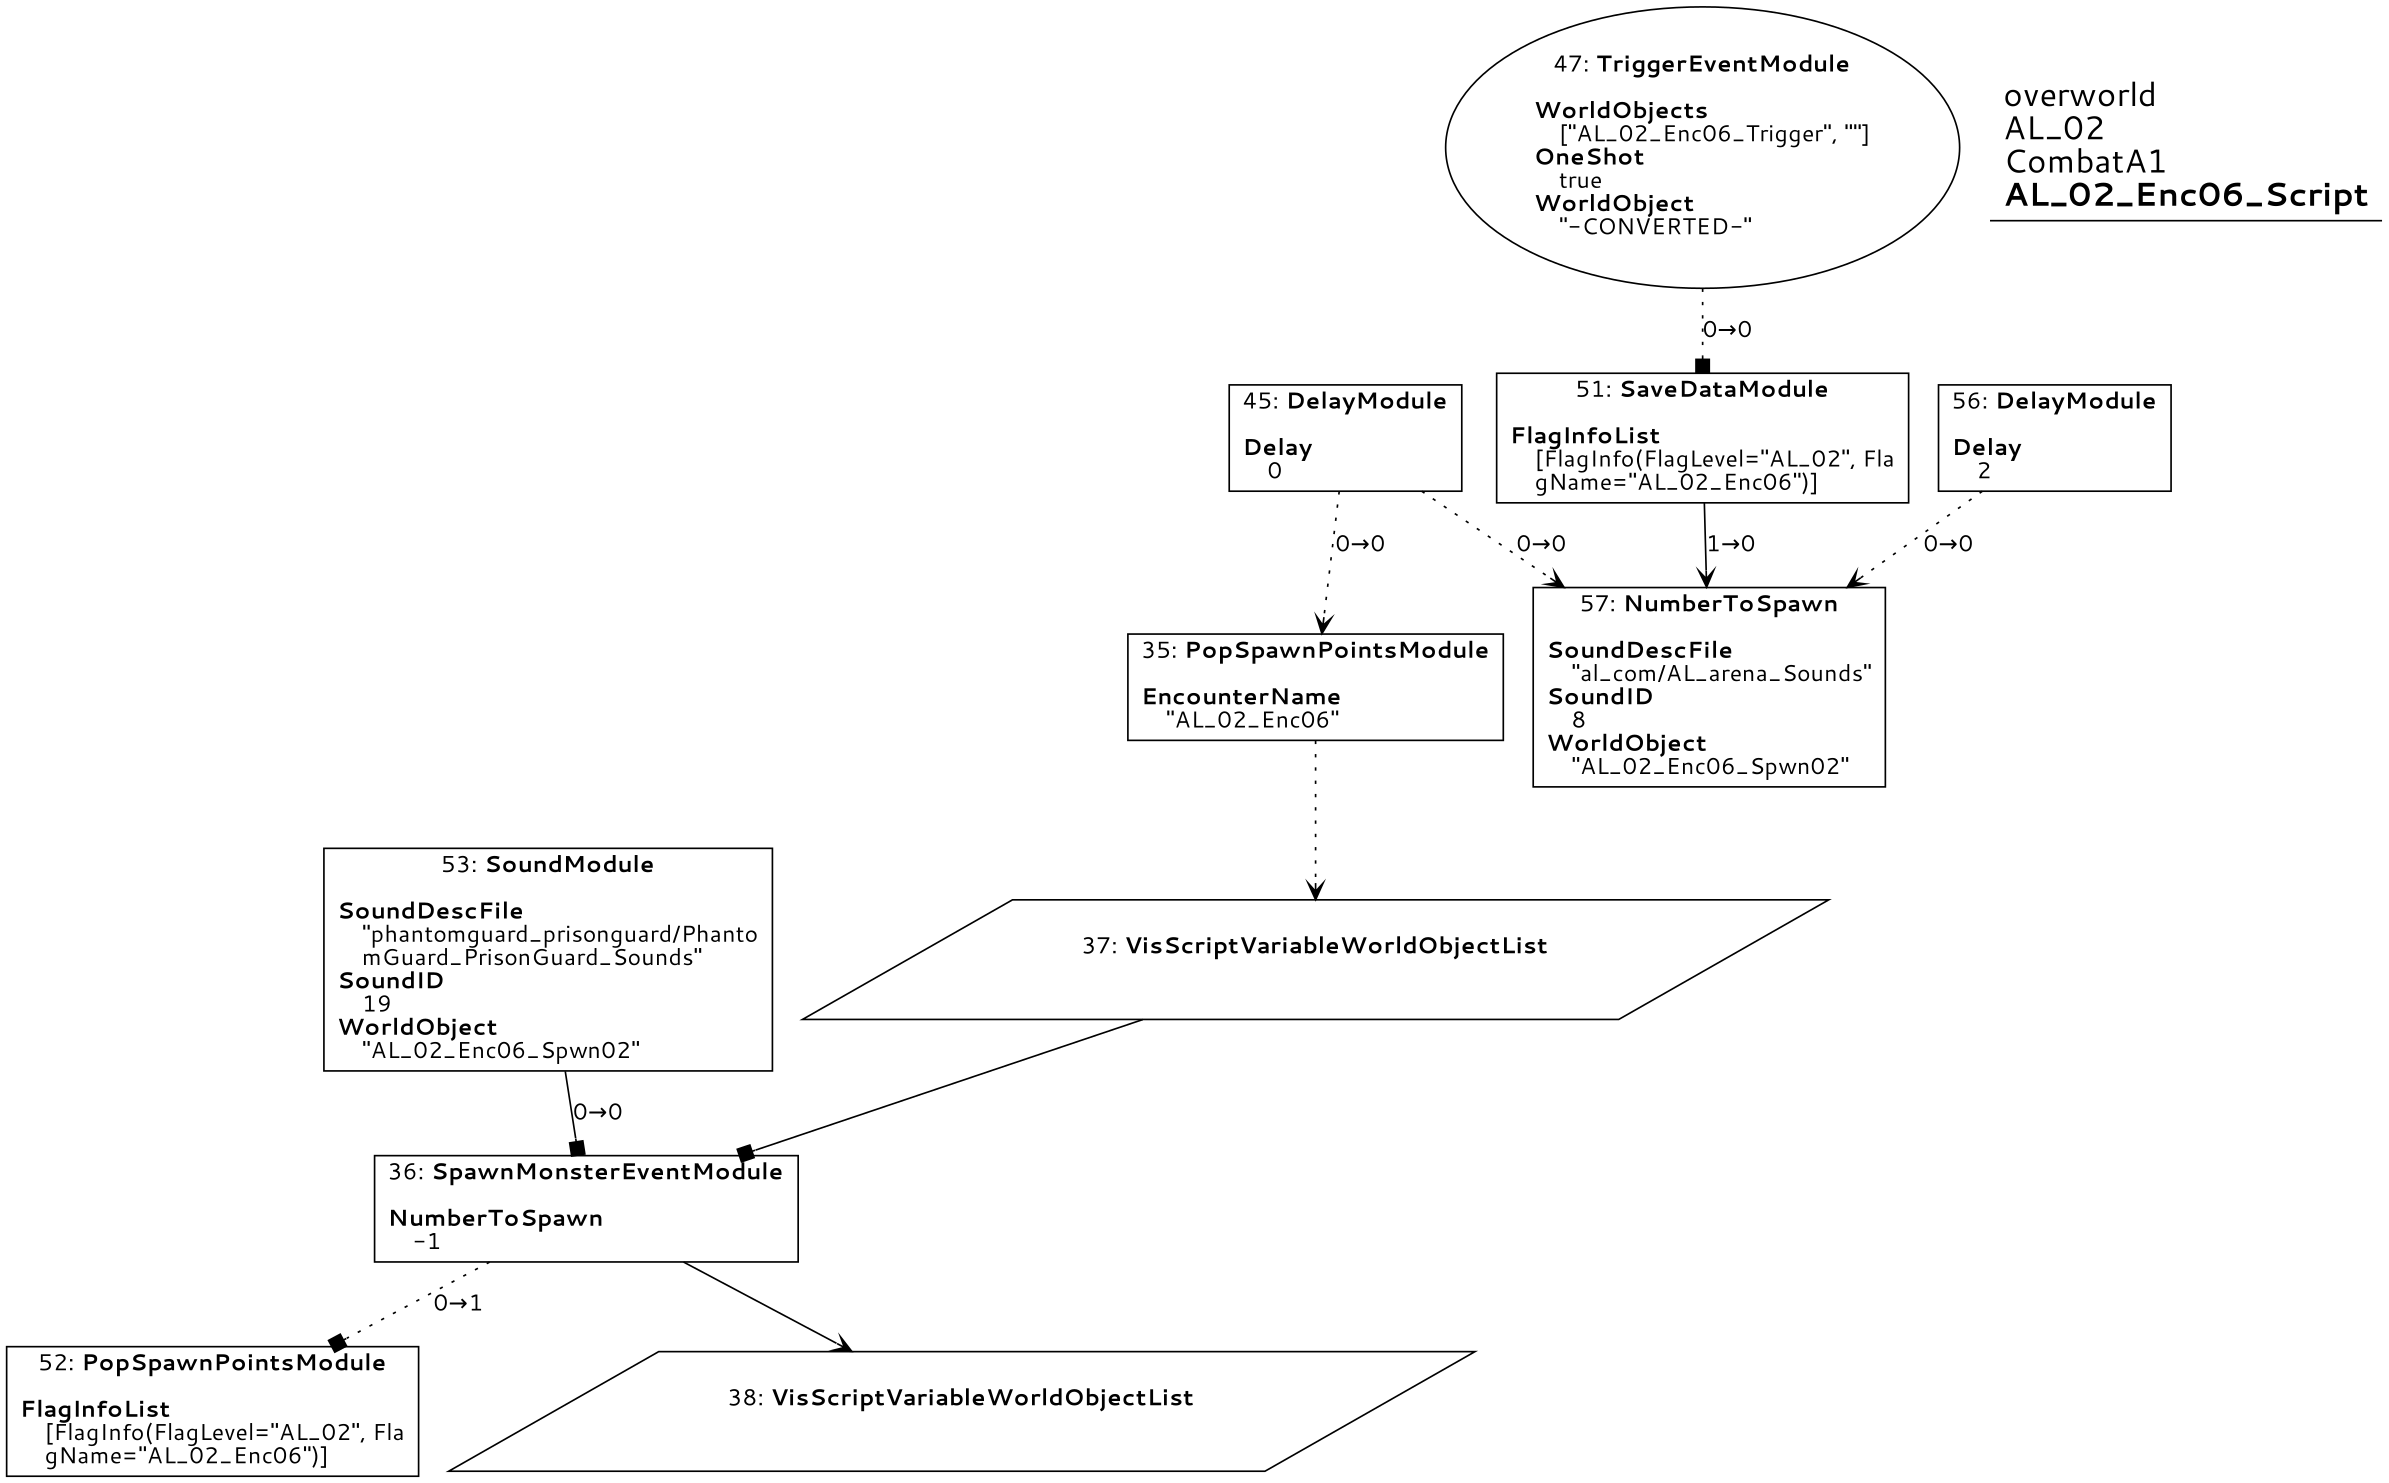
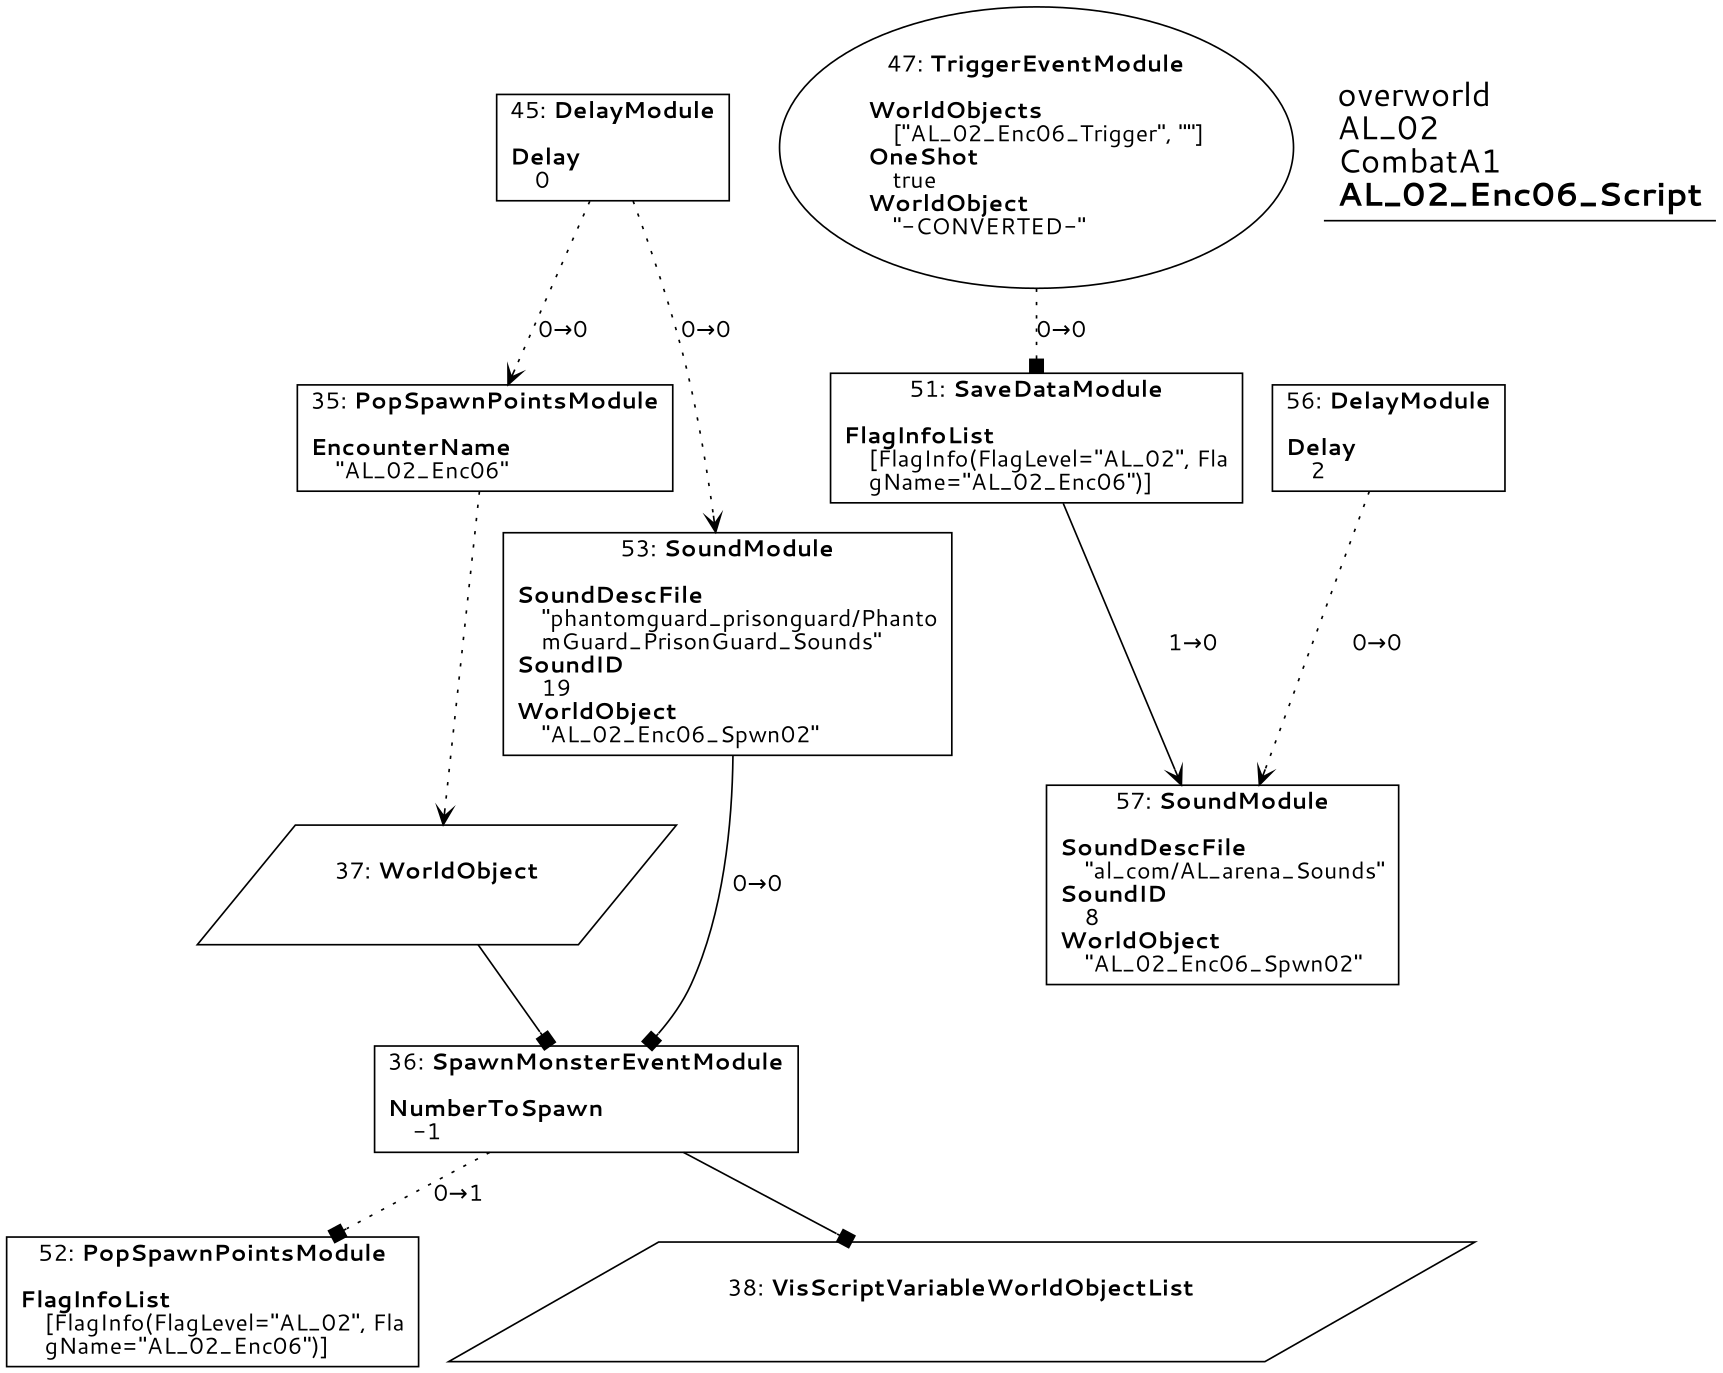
edge "45:" -> "57:": now "45:" -> "53:"
node "57:": text "NumberToSpawn" -> "SoundModule"
node "37:": text "VisScriptVariableWorldObjectList" -> "WorldObject"
edge "36:" -> "38:": arrowhead vee -> box
